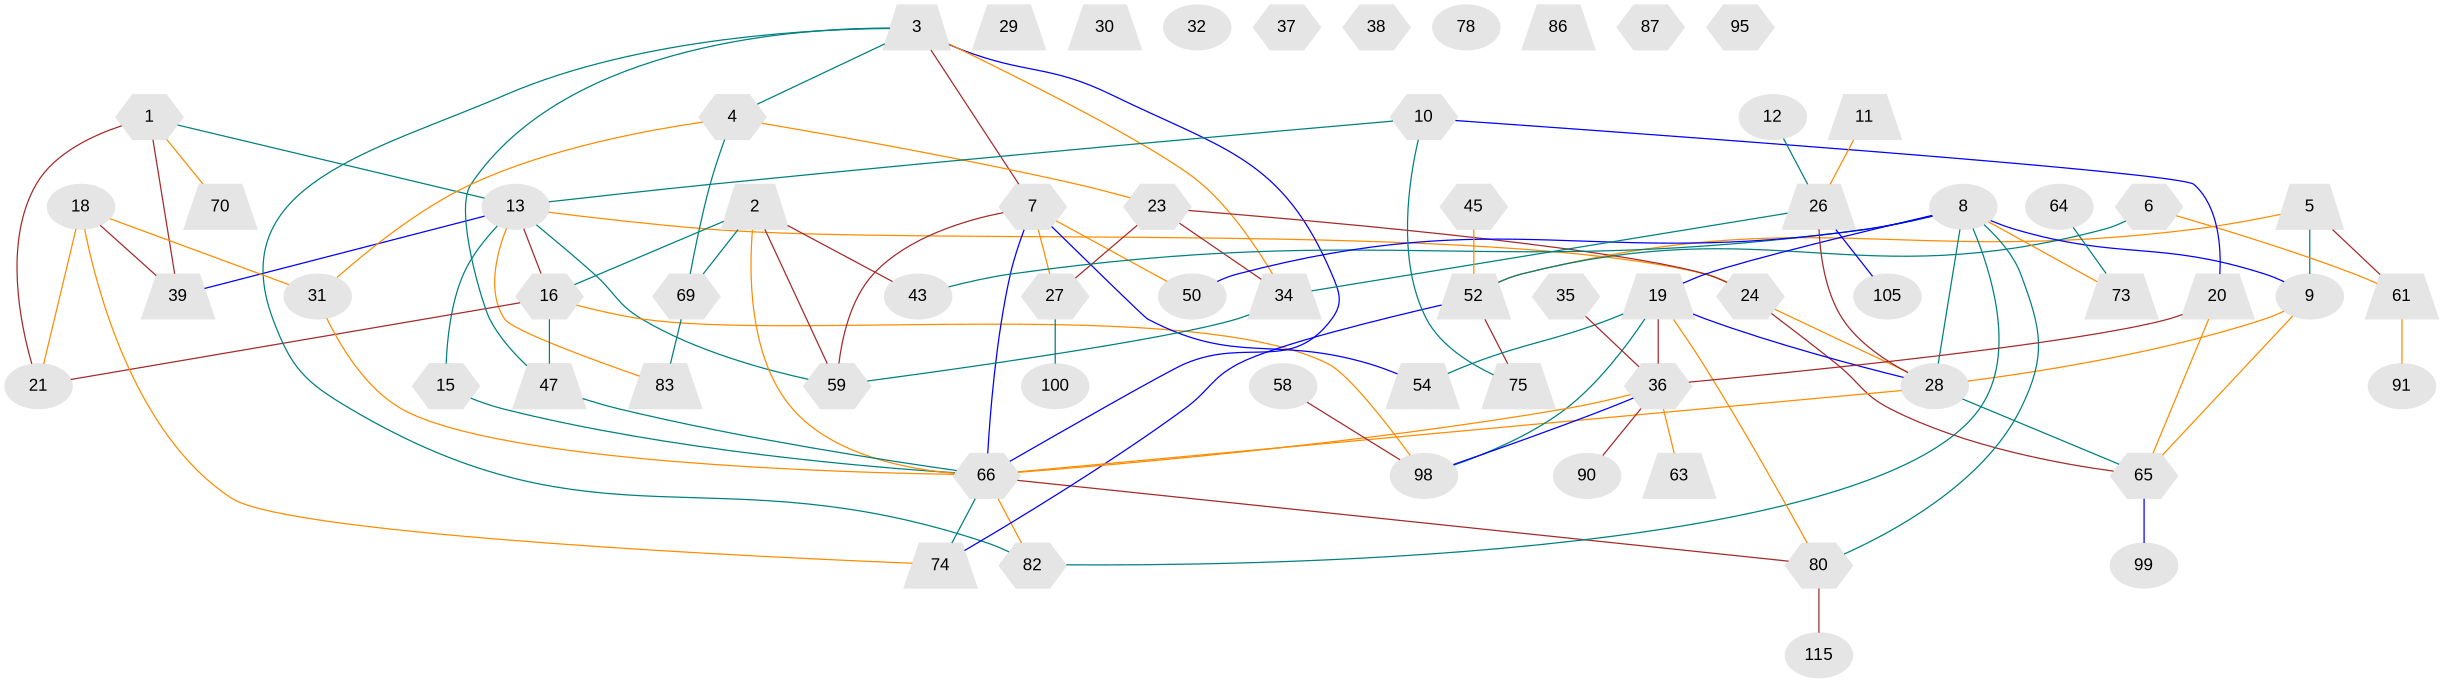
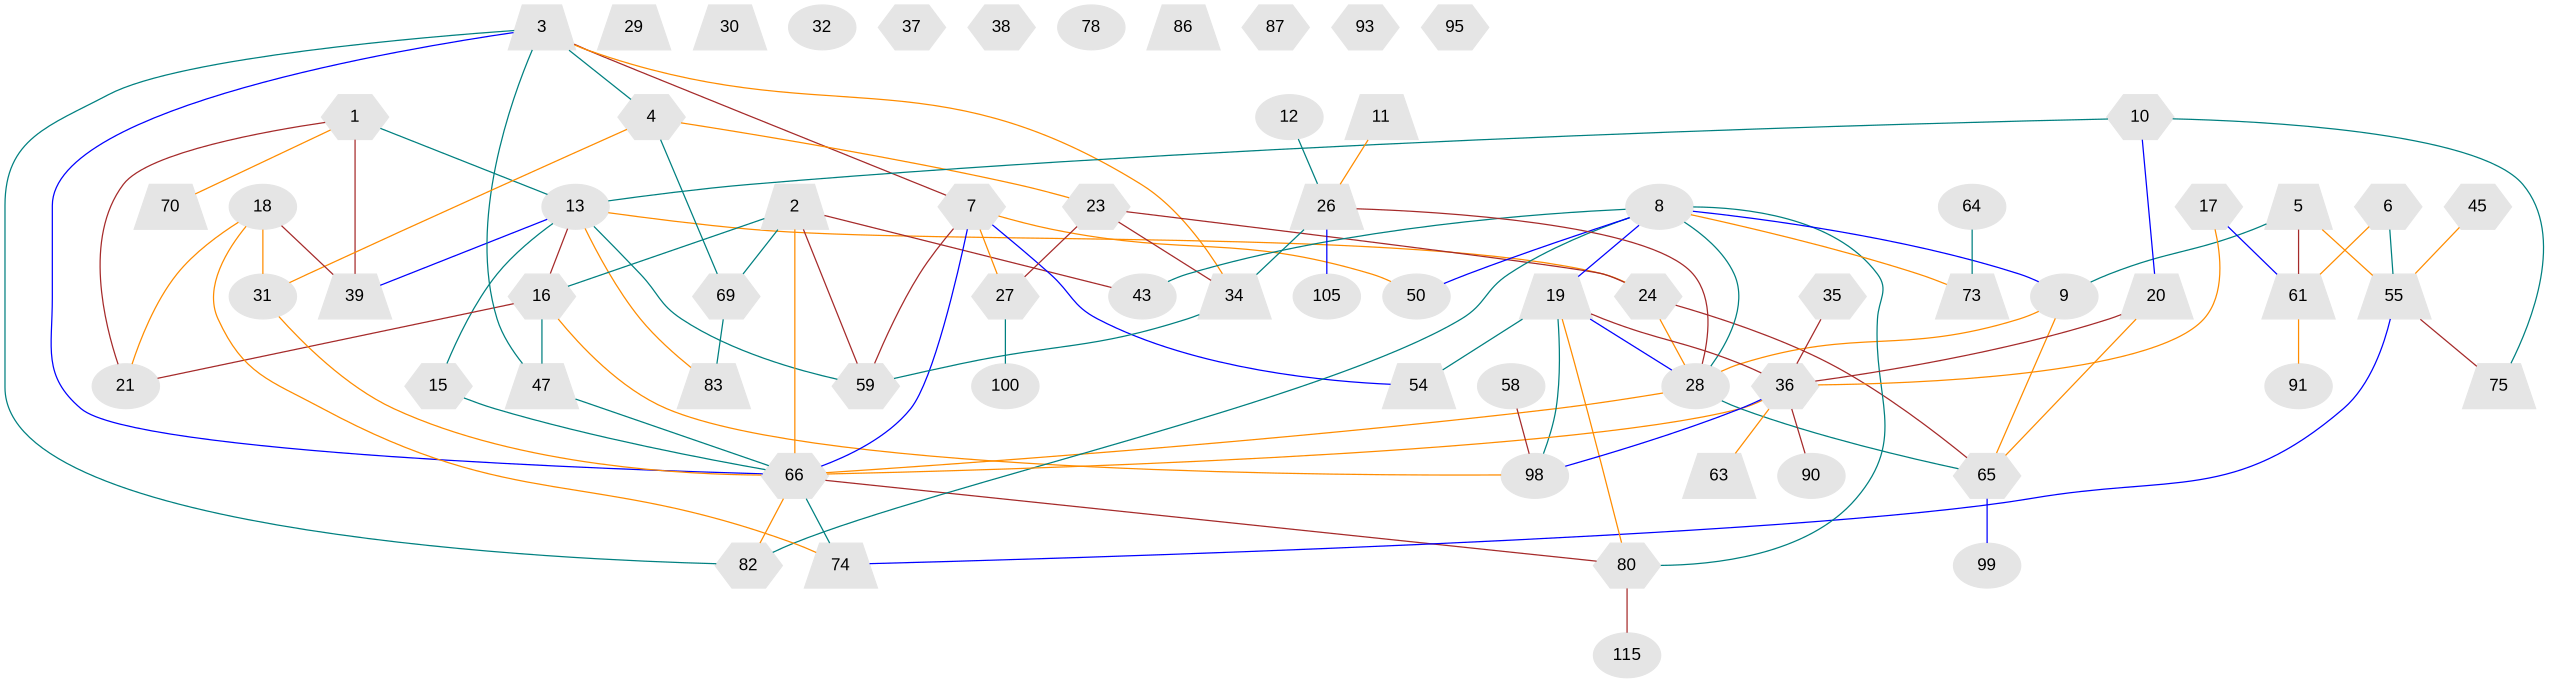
node "93": added
node "17": added
node "52": label "52" -> "55"
